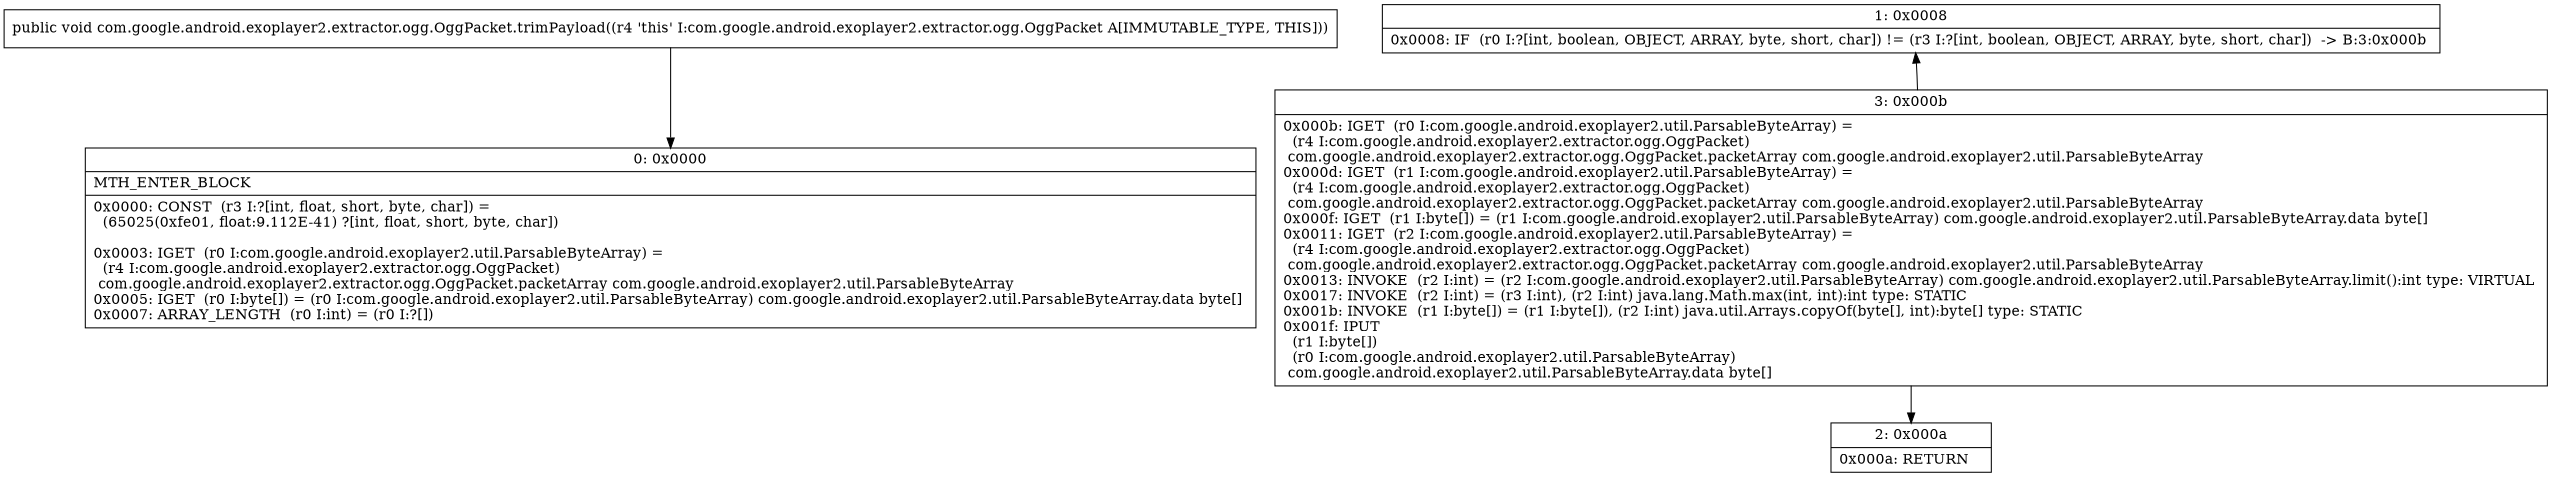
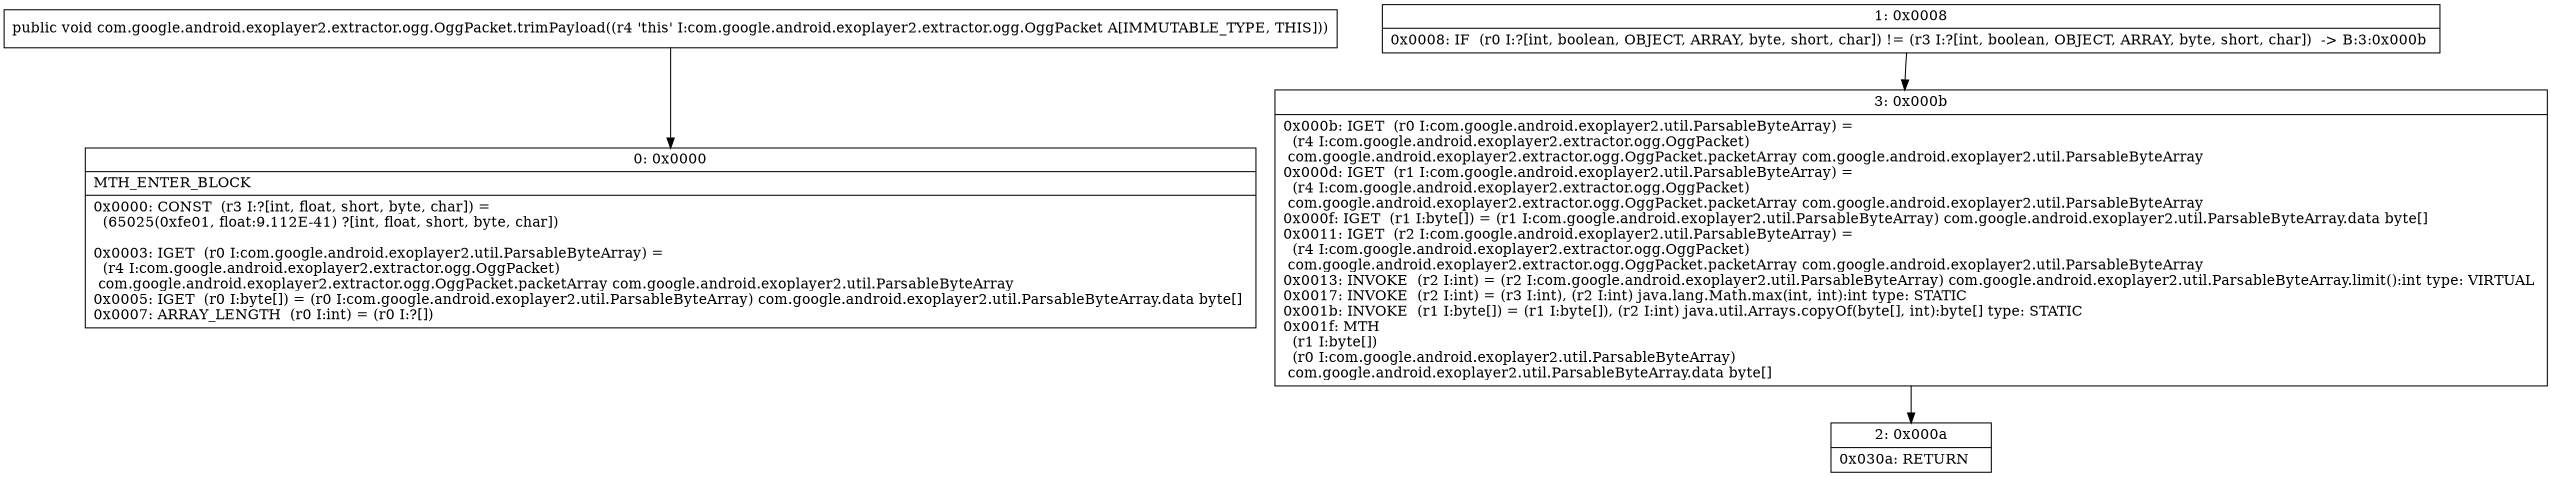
edge "3: 0x000b" -> "1: 0x0008": reversed
node "3: 0x000b": text "0x001f: IPUT" -> "0x001f: MTH"
node "2: 0x000a": text "0x000a: RETURN" -> "0x030a: RETURN"
